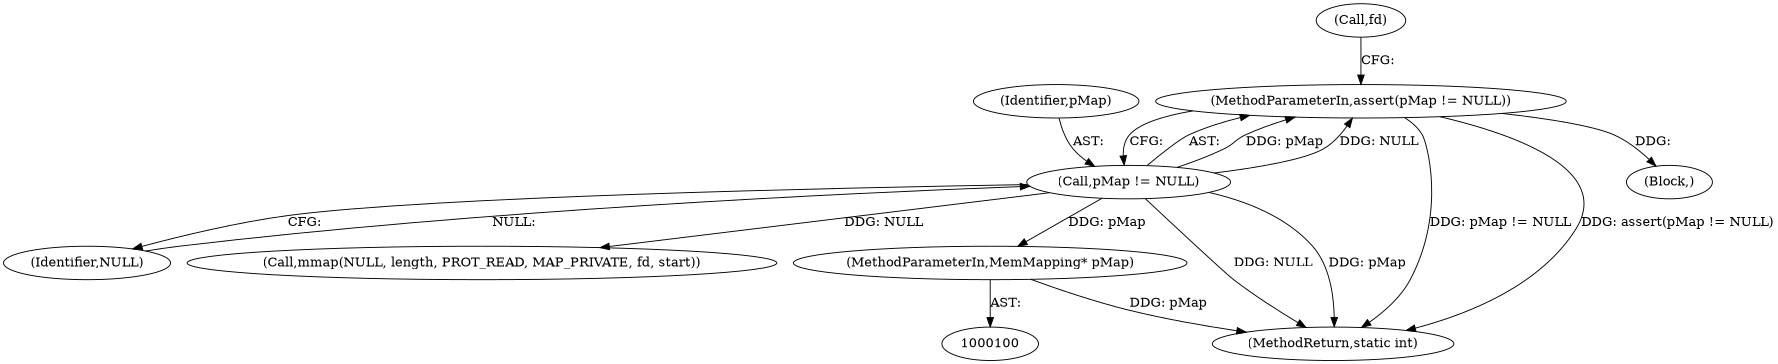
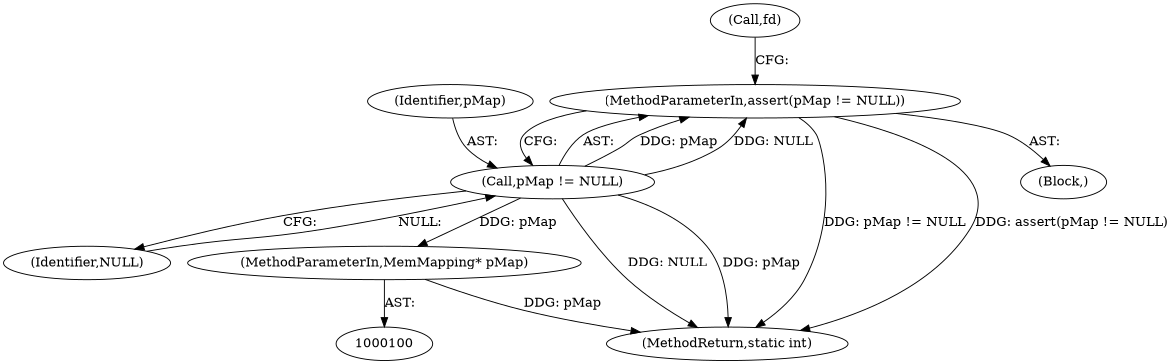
edge "(MethodParameterIn,assert(pMap != NULL))" -> "(Block,)": label "DDG: " -> "AST: "
node "(Call,mmap(NULL, length, PROT_READ, MAP_PRIVATE, fd, start))": removed
